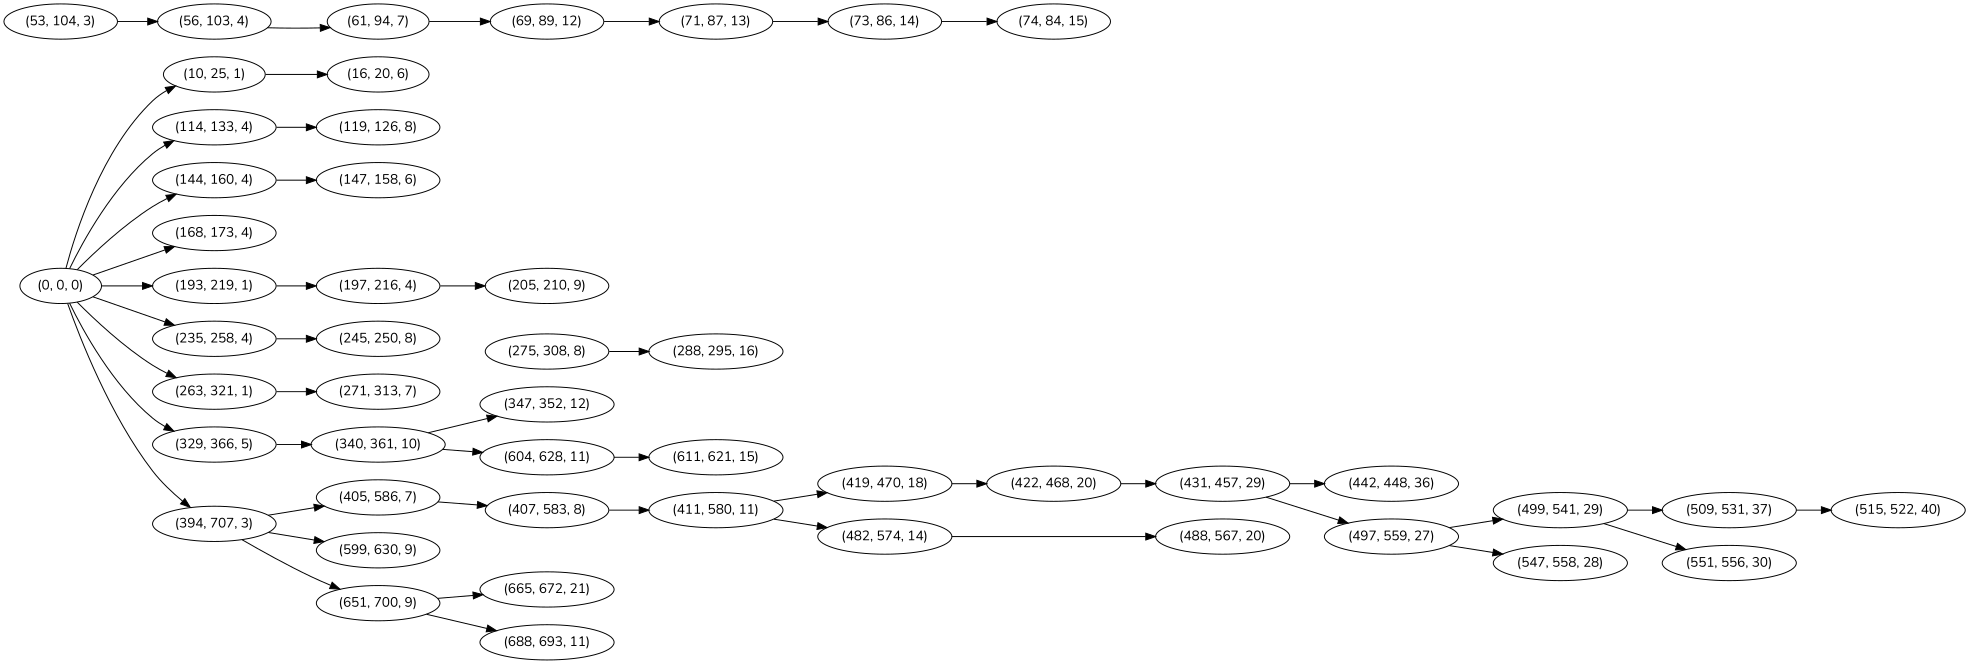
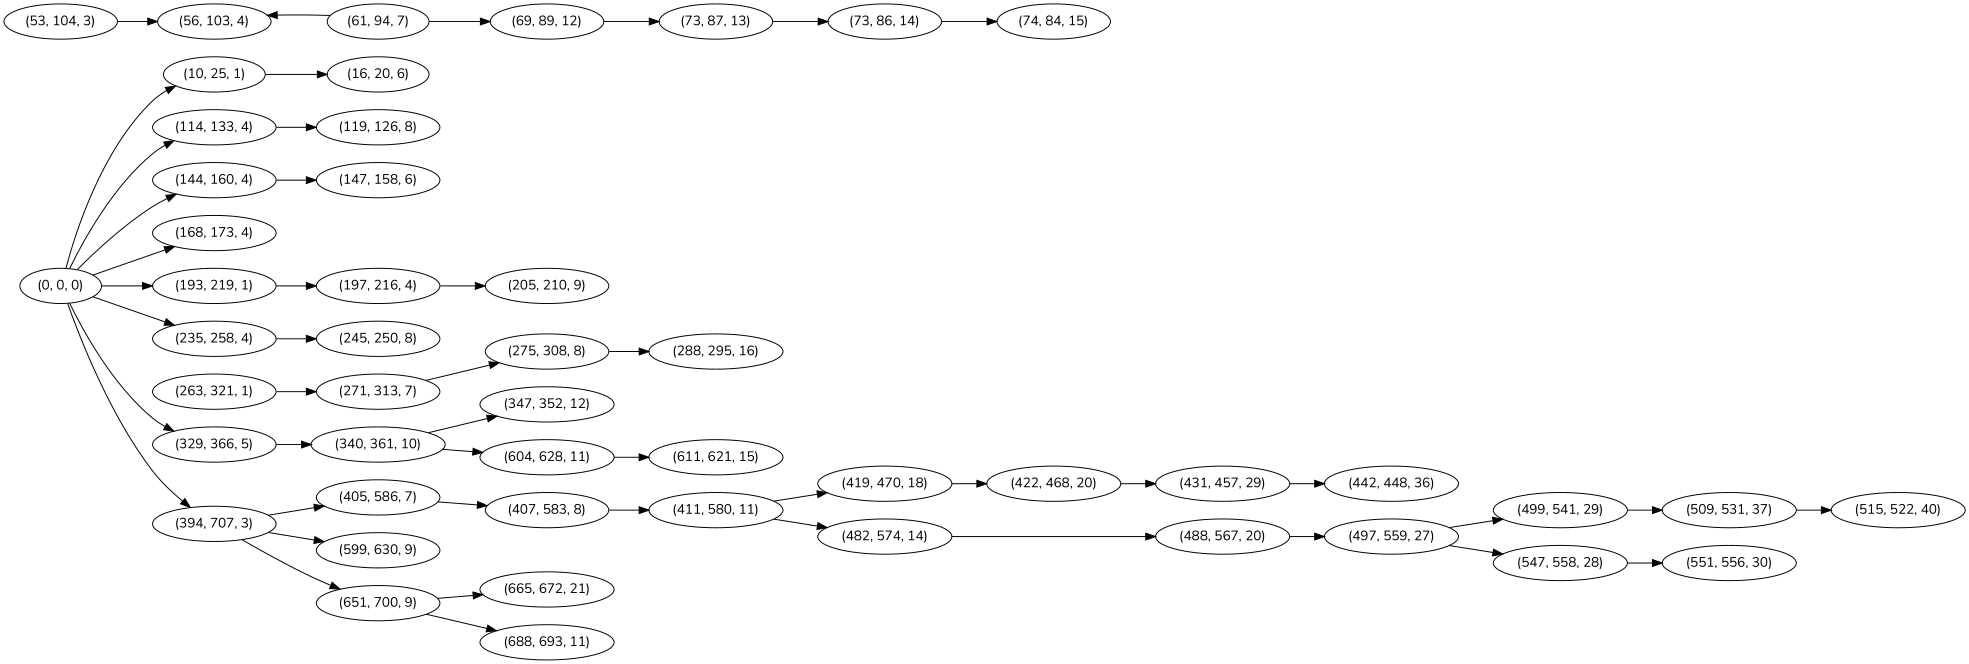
node "(71, 87, 13)": label "(71, 87, 13)" -> "(73, 87, 13)"
edge "(56, 103, 4)" -> "(61, 94, 7)": reversed
edge "(0, 0, 0)" -> "(263, 321, 1)": removed
edge "(271, 313, 7)" -> "(275, 308, 8)": added
edge "(431, 457, 29)" -> "(497, 559, 27)": now "(488, 567, 20)" -> "(497, 559, 27)"
edge "(499, 541, 29)" -> "(551, 556, 30)": now "(547, 558, 28)" -> "(551, 556, 30)"
